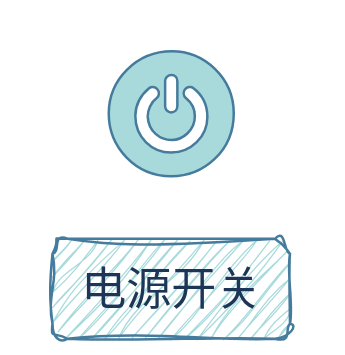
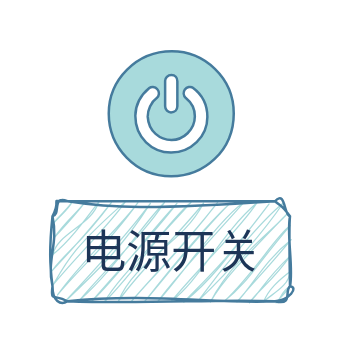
node "电源开关": moved (171, 289) -> (171, 251)
